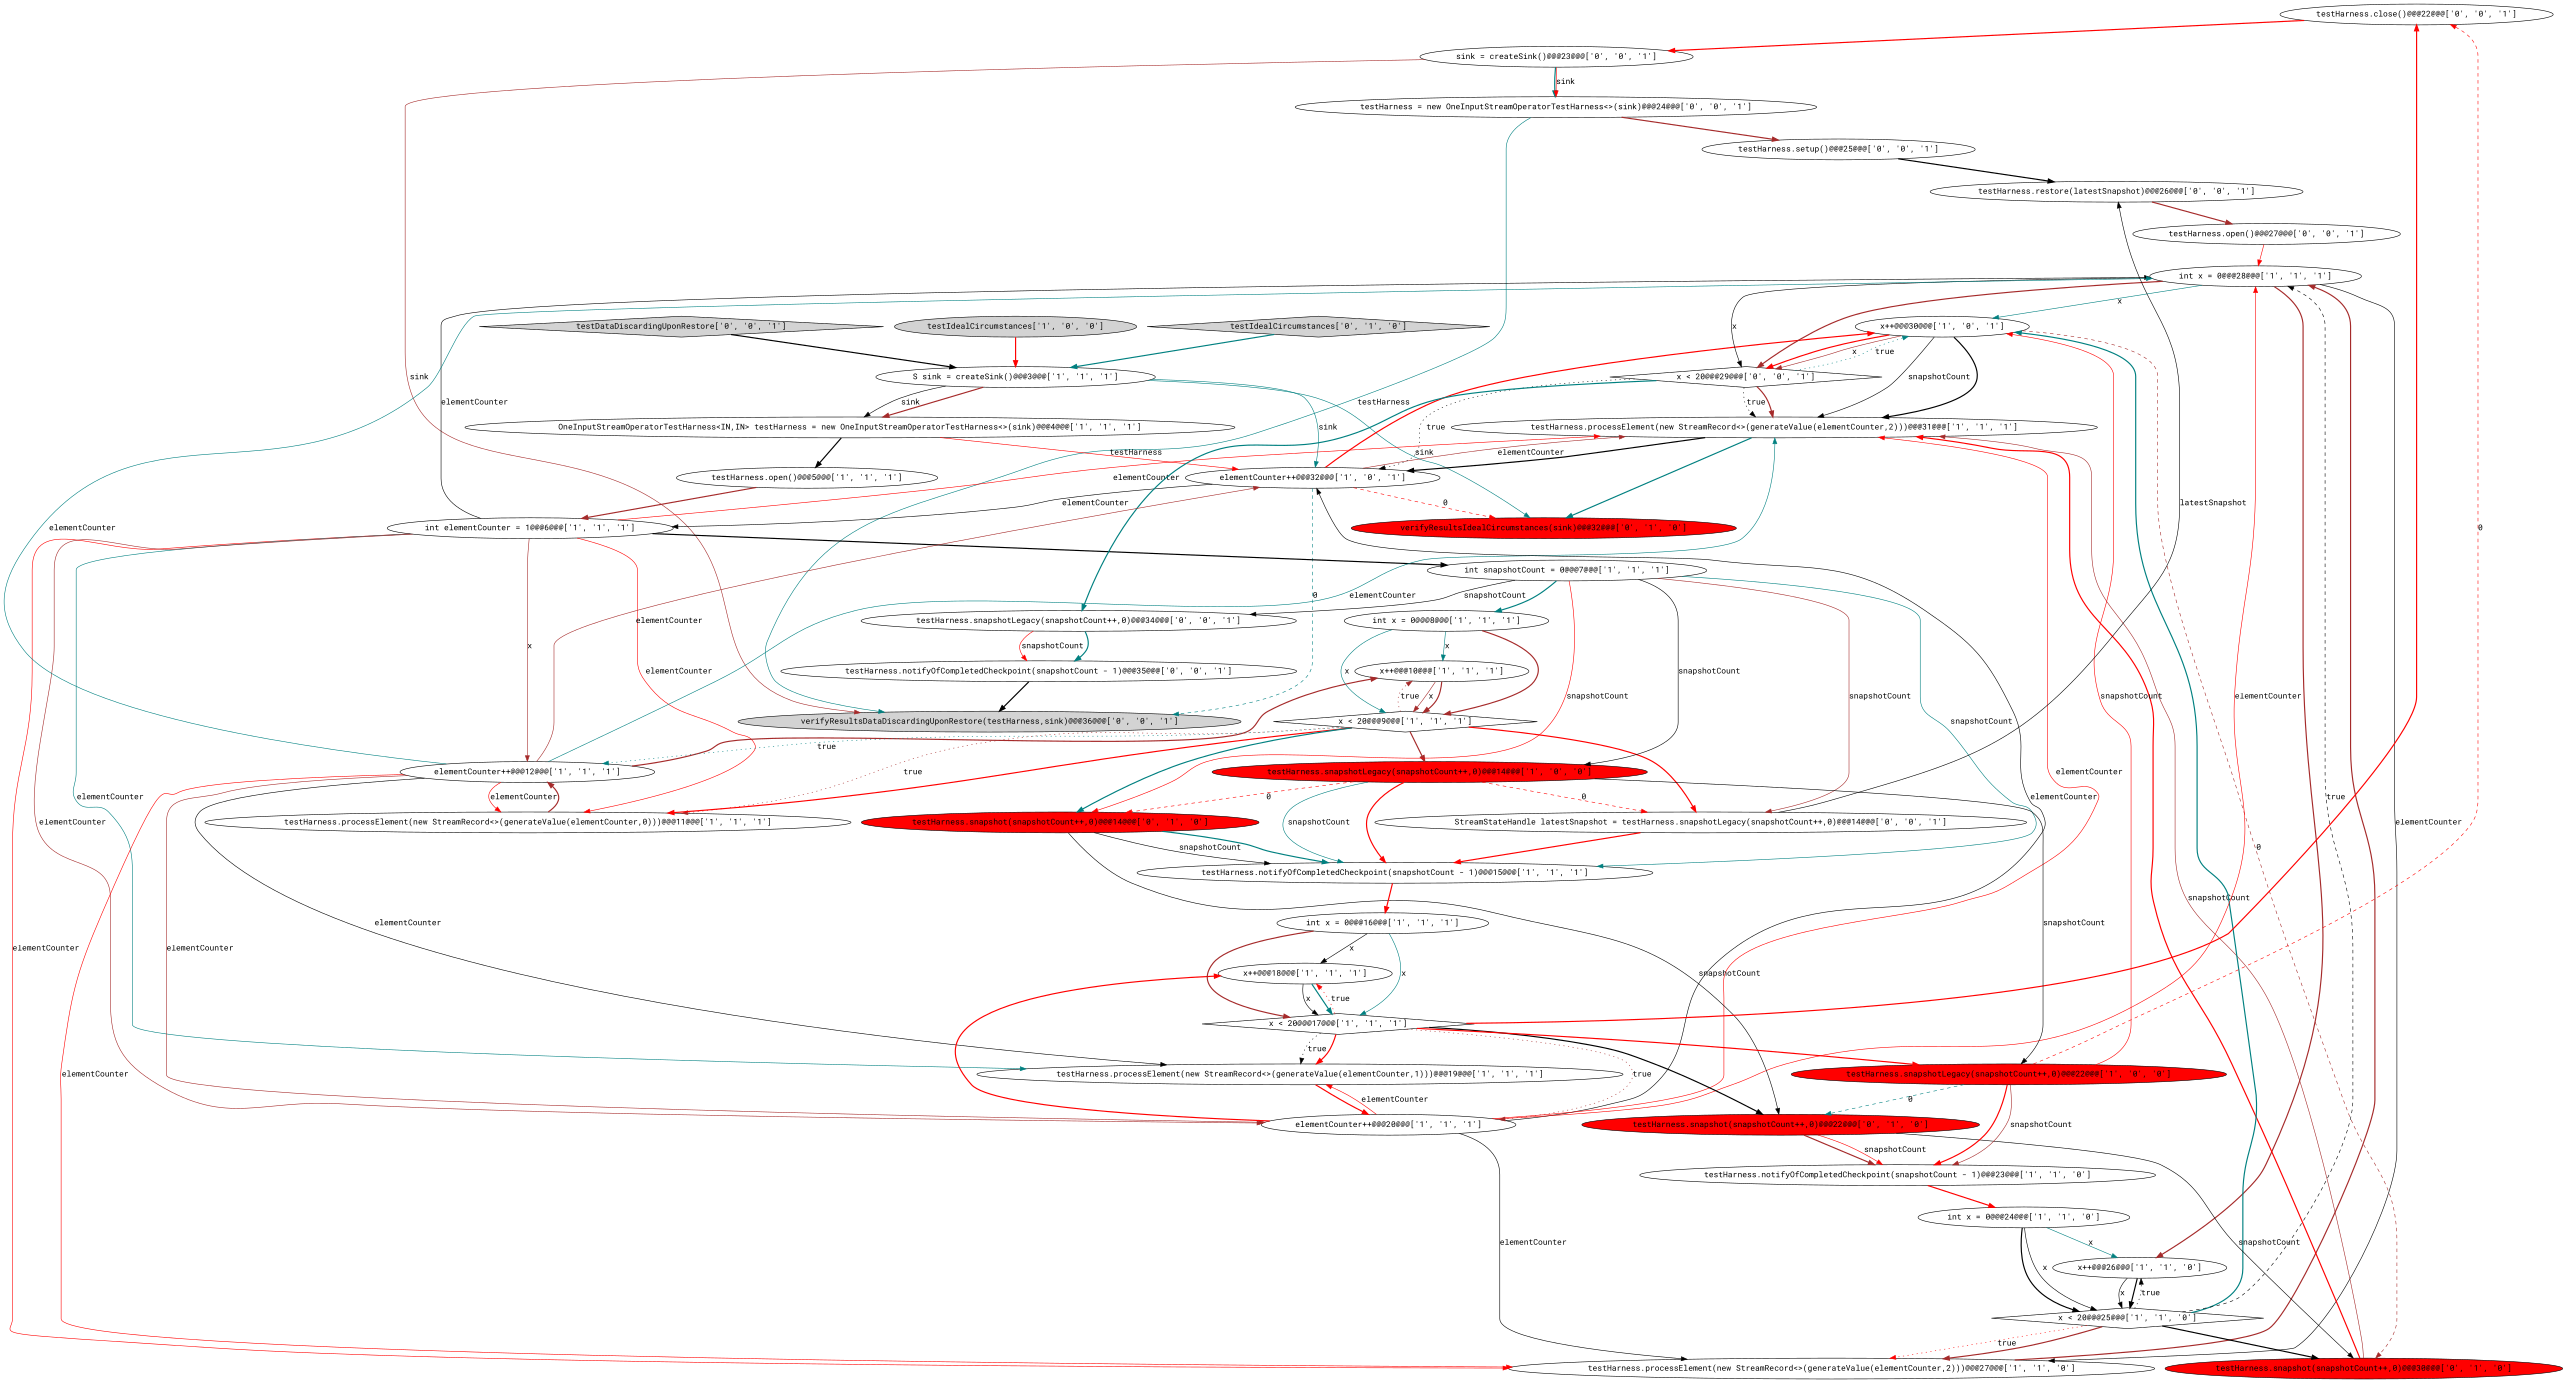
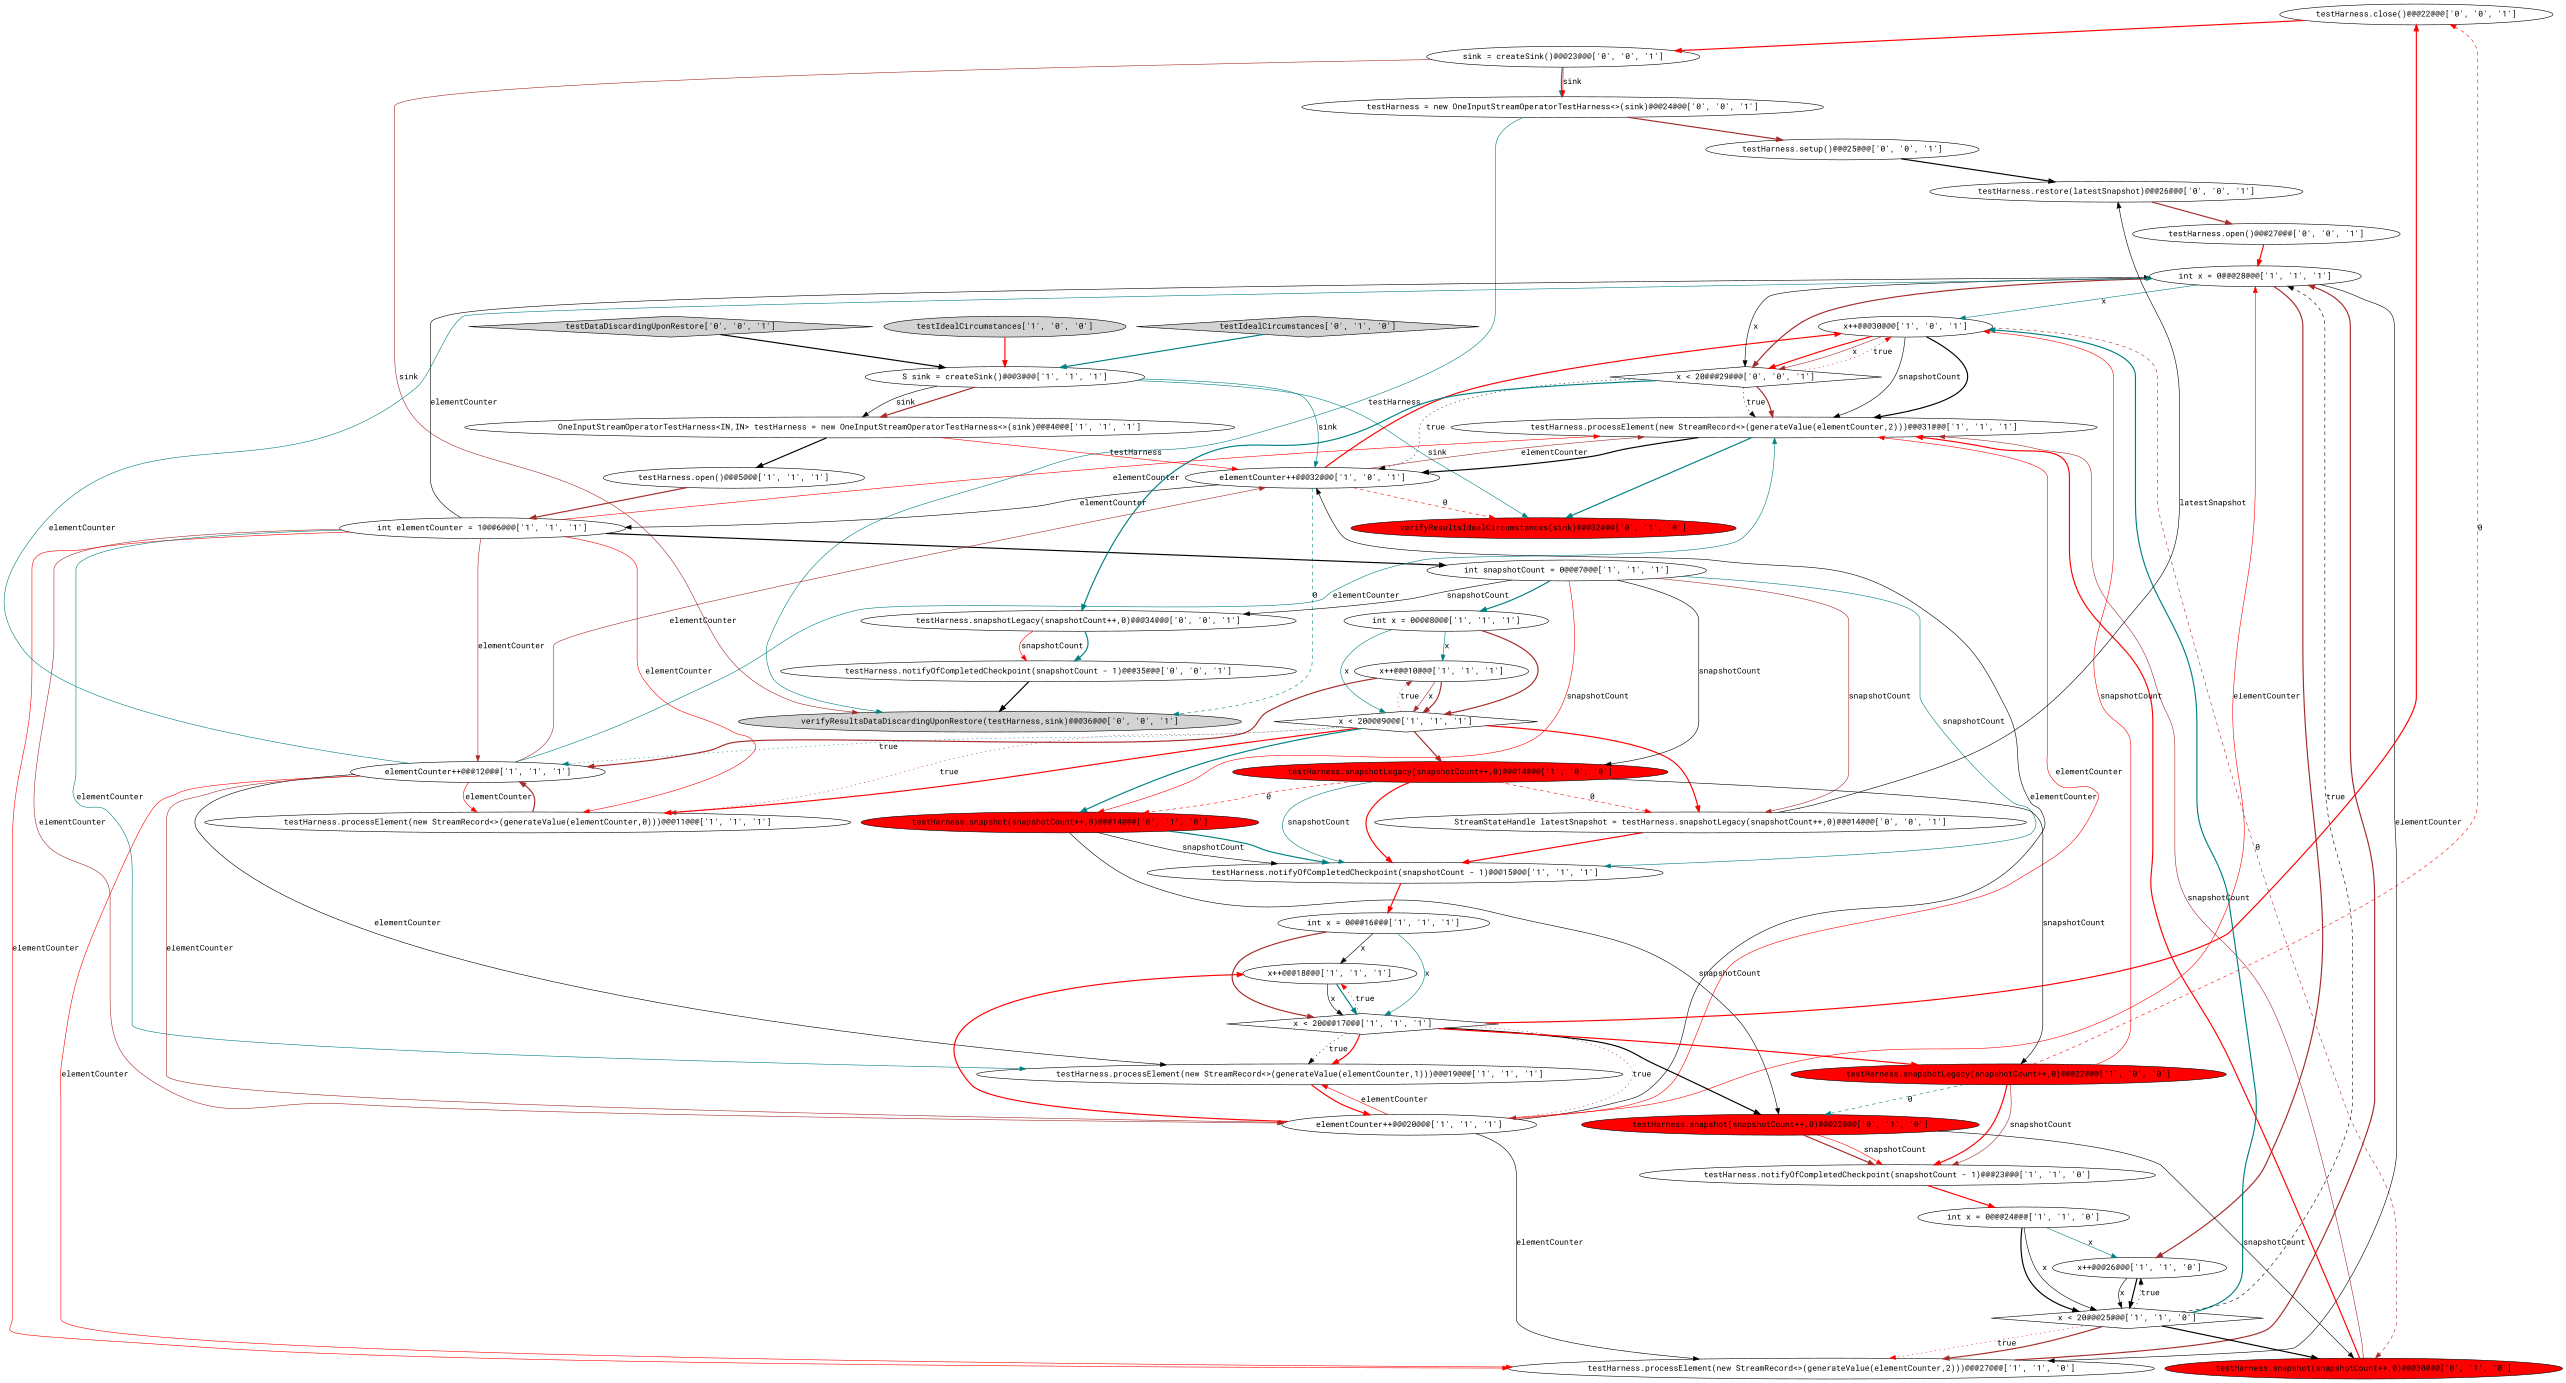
edge "testHarness.open()@@@27@@@['0', '0', '1']" -> "int x = 0@@@28@@@['1', '1', '1']": style solid -> bold
edge "x < 20@@@29@@@['0', '0', '1']" -> "x++@@@30@@@['1', '0', '1']": color teal -> red
edge "int elementCounter = 1@@@6@@@['1', '1', '1']" -> "elementCounter++@@@12@@@['1', '1', '1']": label "x" -> "elementCounter"
edge "elementCounter++@@@12@@@['1', '1', '1']" -> "x++@@@10@@@['1', '1', '1']": reversed
